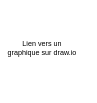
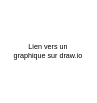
node "Lien vers un graphique sur draw.io": moved (42, 48) -> (48, 51)
